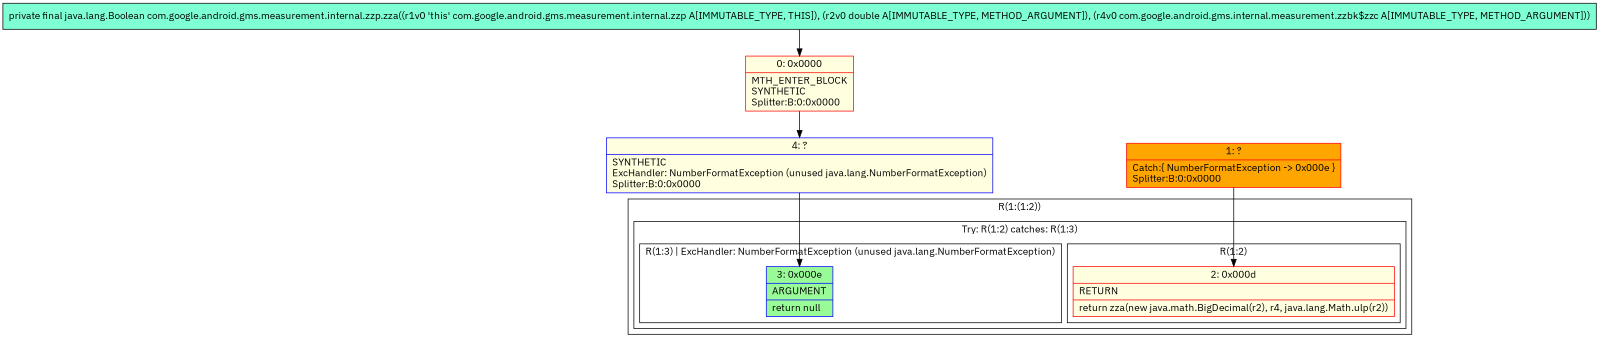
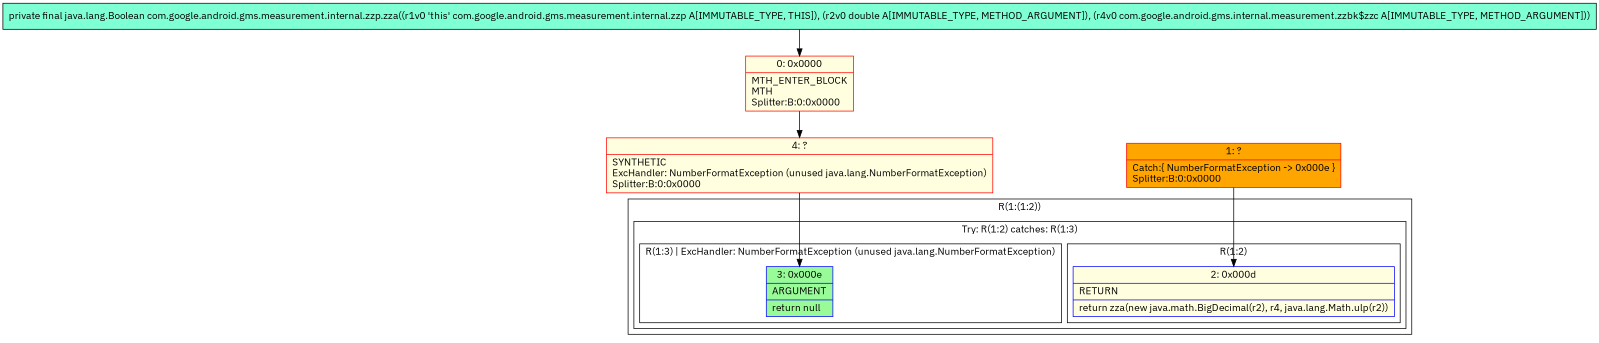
node "0: 0x0000": text "SYNTHETIC" -> "MTH"
node "4: ?": color blue -> red
node "2: 0x000d": color red -> blue
